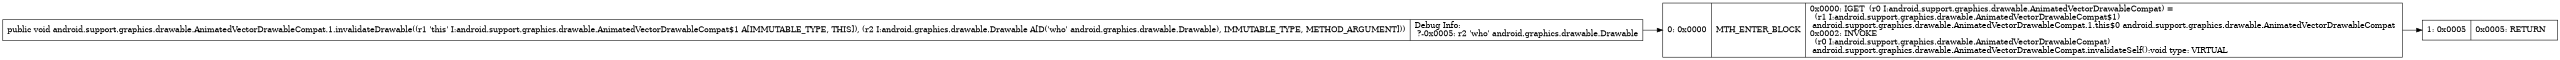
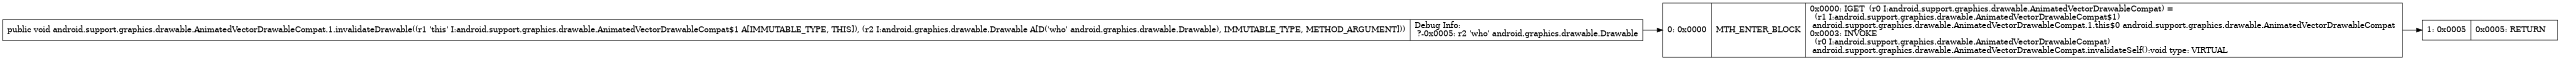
node "0: 0x0000": text "0x0002: INVOKE" -> "0x0003: INVOKE"
